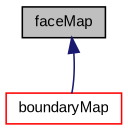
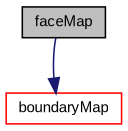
edge "boundaryMap" -> "faceMap": reversed
